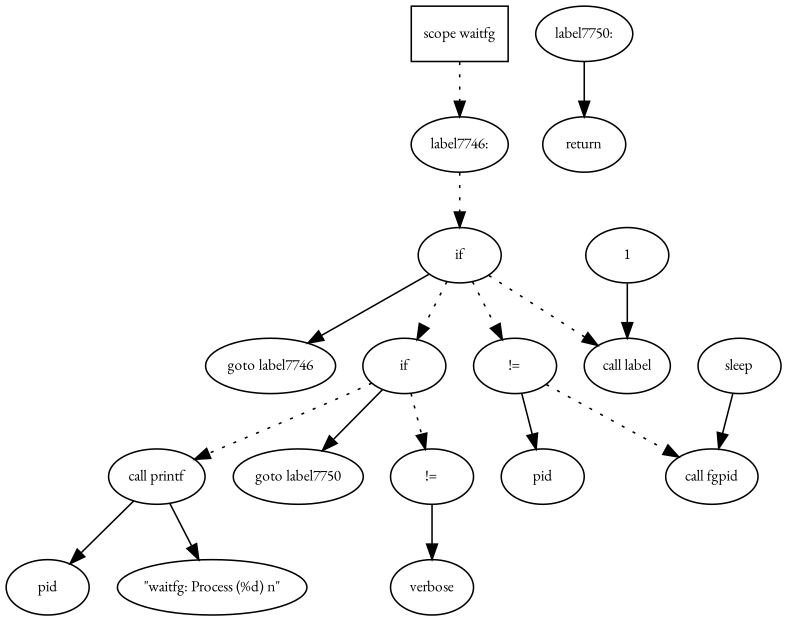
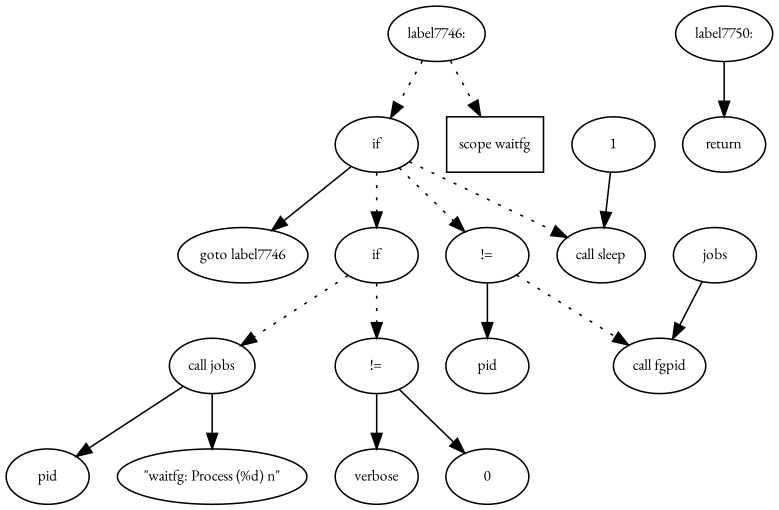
edge "scope waitfg" -> "label7746:": reversed
node "call label": label "call label" -> "call sleep"
node "sleep": label "sleep" -> "jobs"
node "call printf": label "call printf" -> "call jobs"
node "goto label7750": removed
node "0": added
